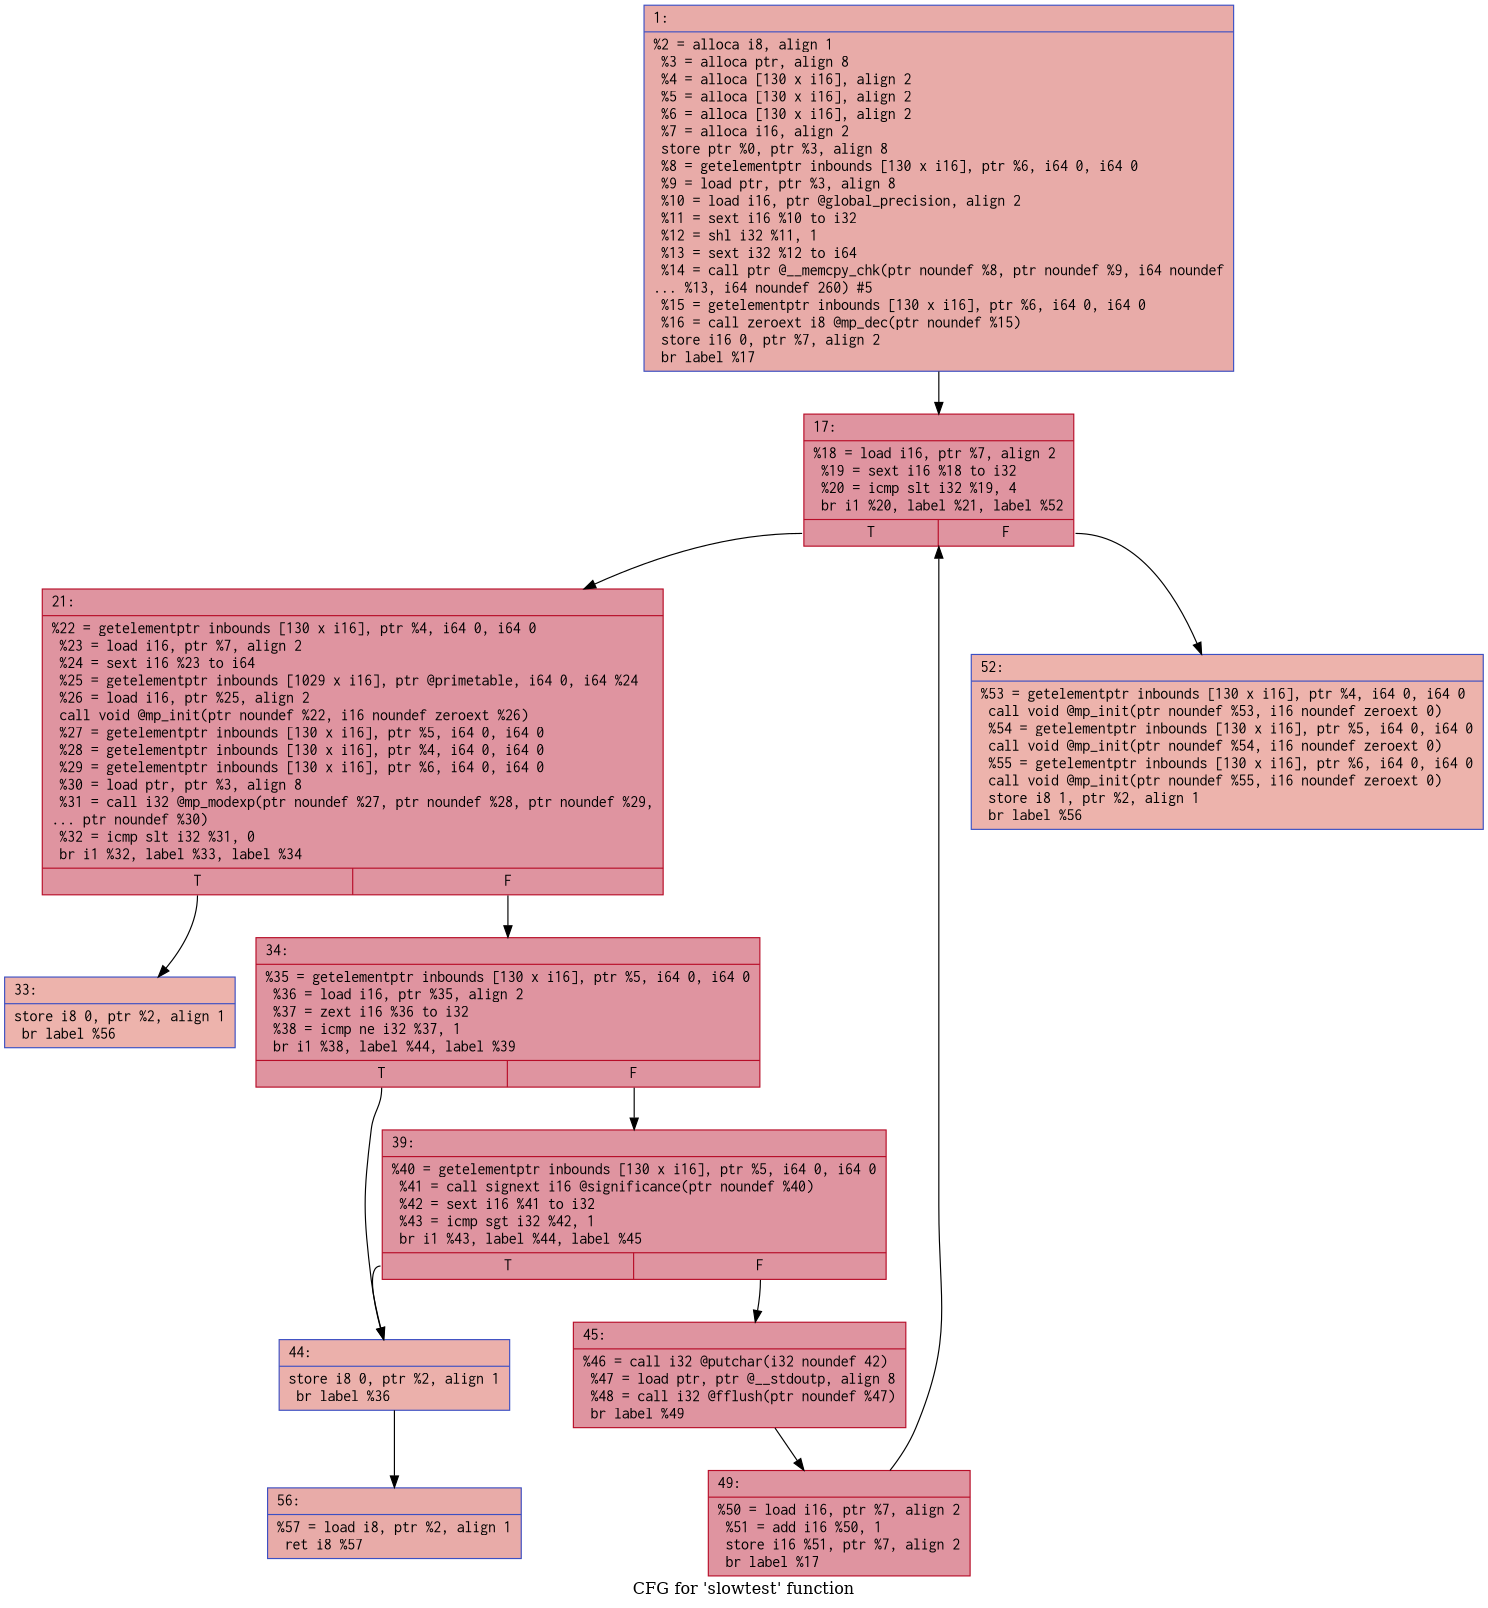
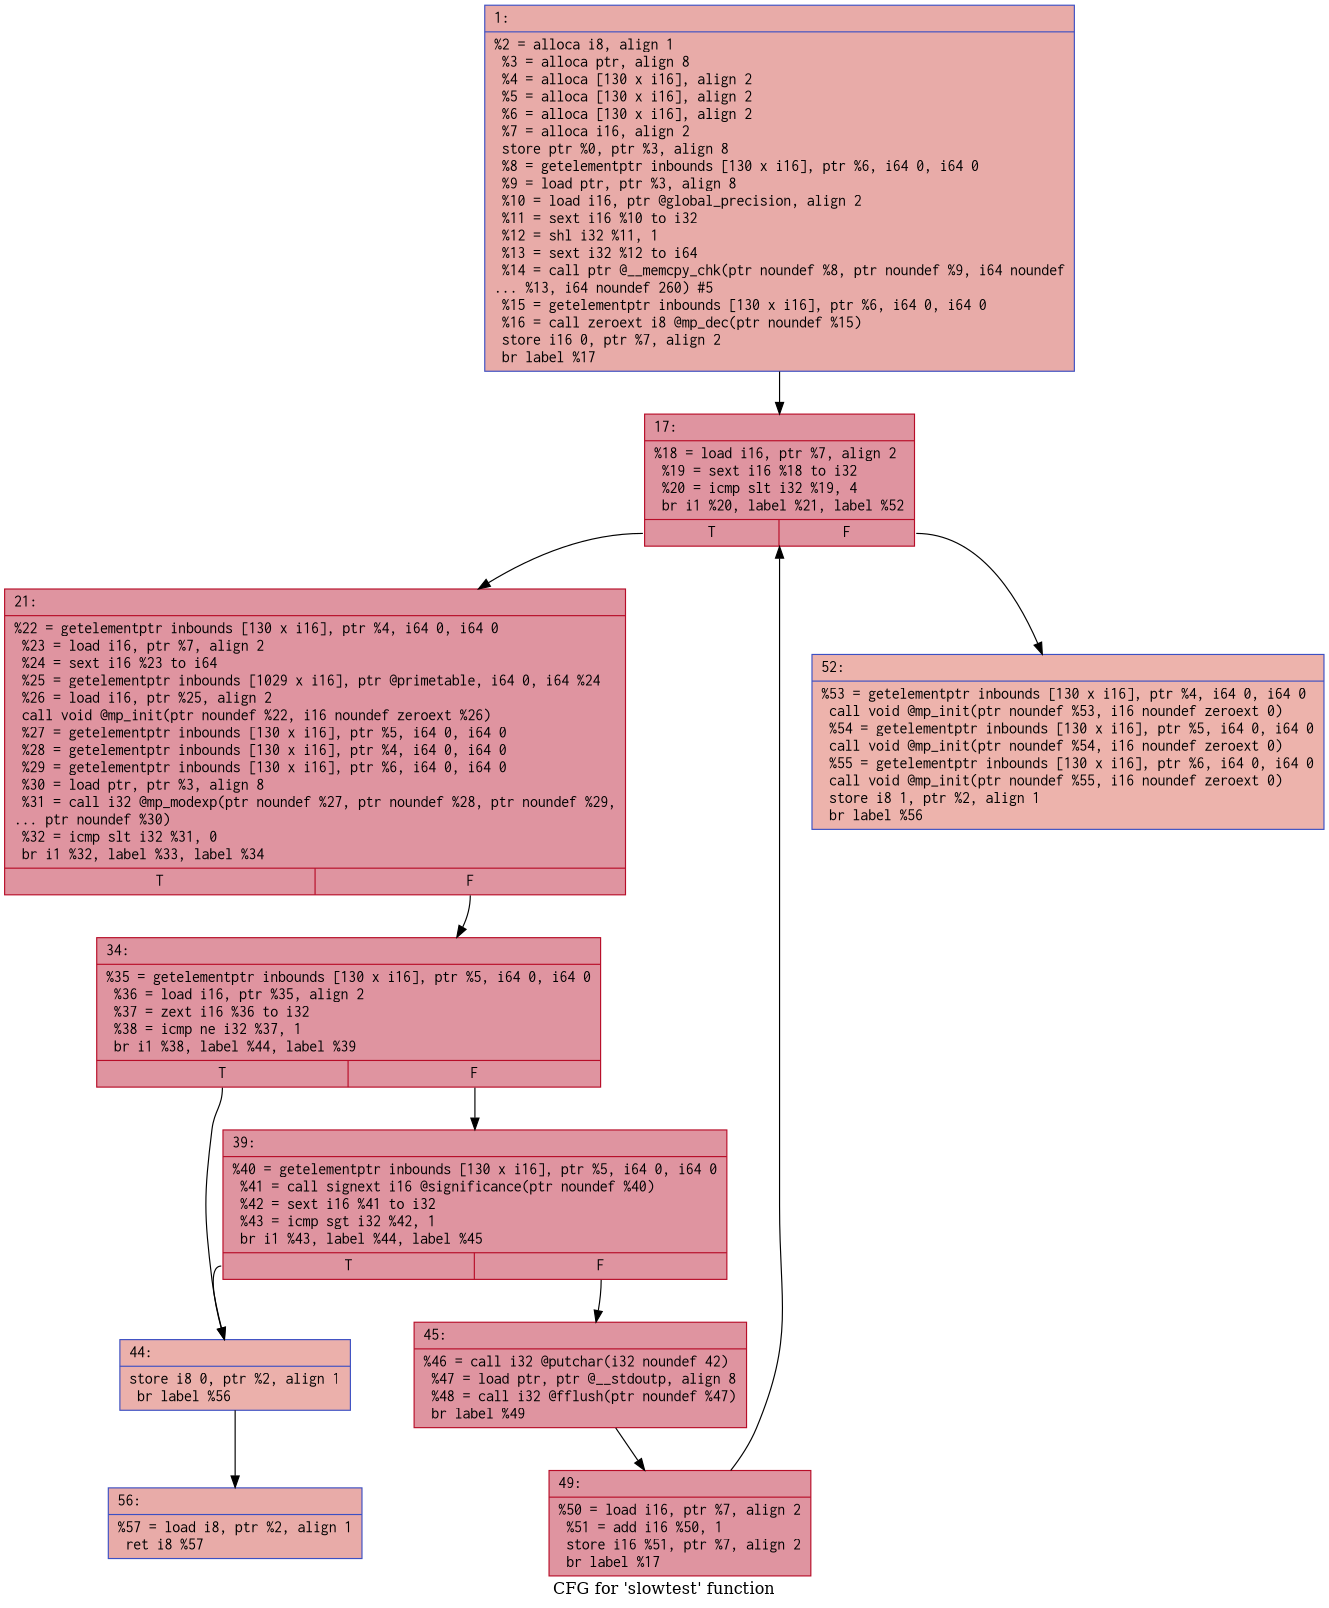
node "33:": removed
node "44:": text "br label %36" -> "br label %56"
